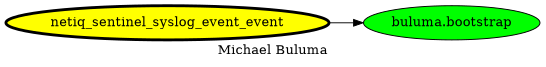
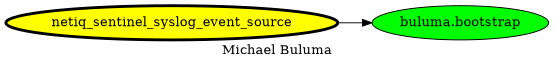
node "netiq_sentinel_syslog_event_event": label "netiq_sentinel_syslog_event_event" -> "netiq_sentinel_syslog_event_source"
